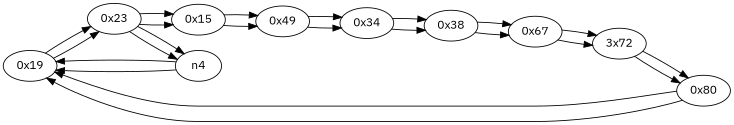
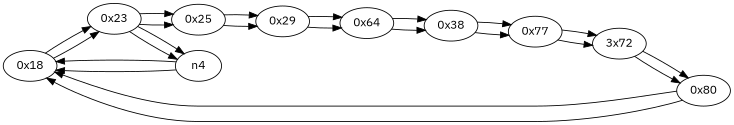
node "0x15": label "0x15" -> "0x25"
node "0x49": label "0x49" -> "0x29"
node "0x34": label "0x34" -> "0x64"
node "0x67": label "0x67" -> "0x77"
node "0x19": label "0x19" -> "0x18"
